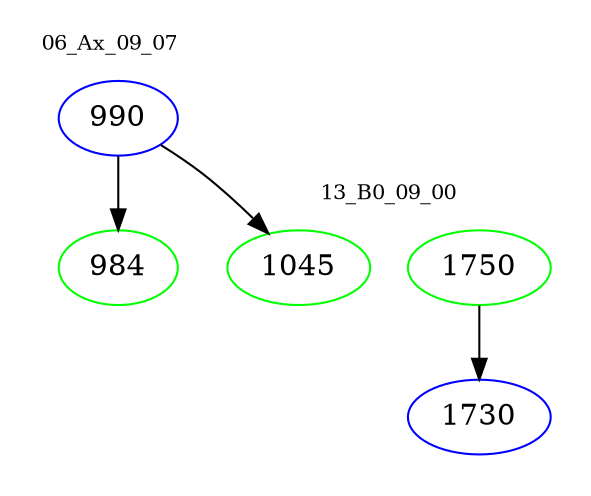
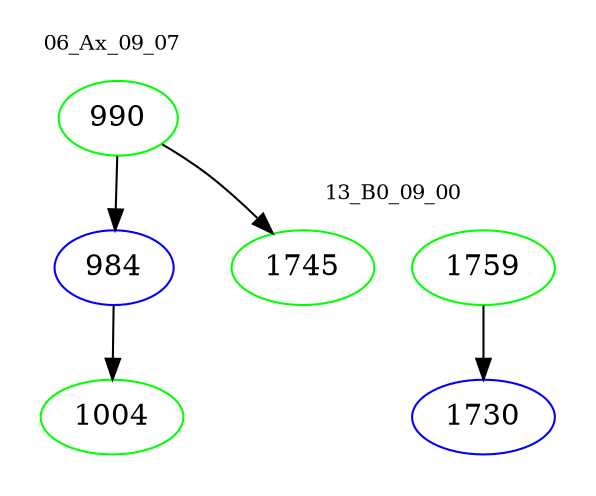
node "990": color blue -> green
node "984": color green -> blue
node "1045": label "1045" -> "1745"
node "1750": label "1750" -> "1759"
node "1004": added
